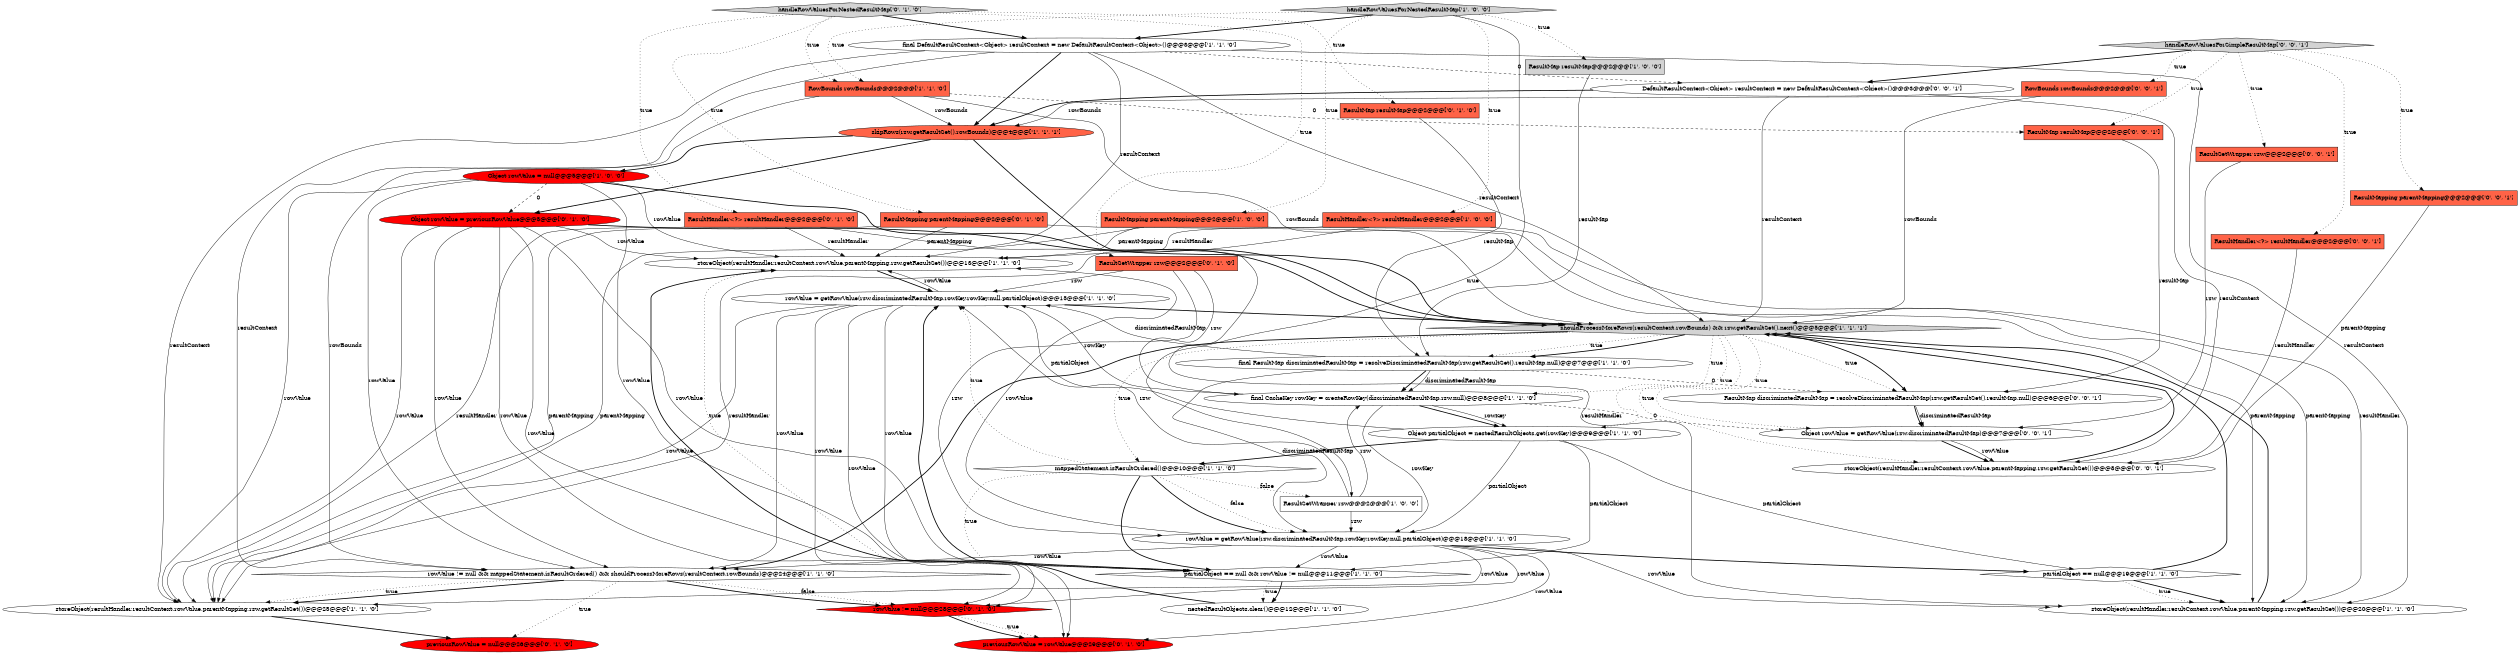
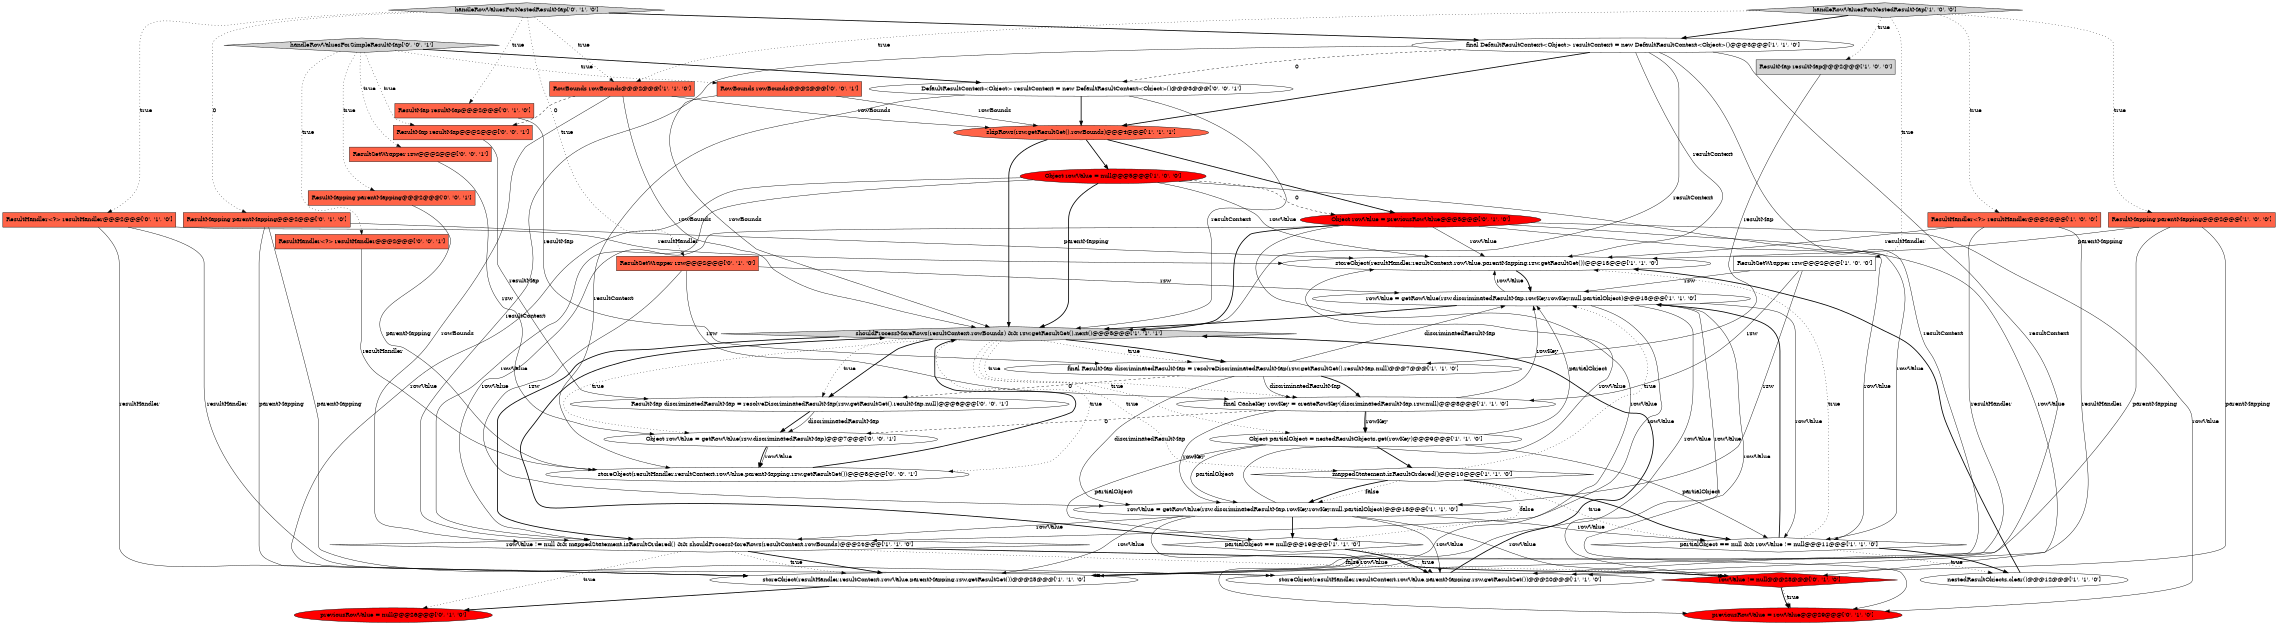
edge "handleRowValuesForNestedResultMap['0', '1', '0']" -> "ResultMapping parentMapping@@@2@@@['0', '1', '0']": label "true" -> "0"
edge "handleRowValuesForNestedResultMap['1', '0', '0']" -> "ResultSetWrapper rsw@@@2@@@['1', '0', '0']": style solid -> dotted
edge "mappedStatement.isResultOrdered()@@@10@@@['1', '1', '0']" -> "ResultSetWrapper rsw@@@2@@@['1', '0', '0']": now "mappedStatement.isResultOrdered()@@@10@@@['1', '1', '0']" -> "partialObject == null@@@19@@@['1', '1', '0']"
